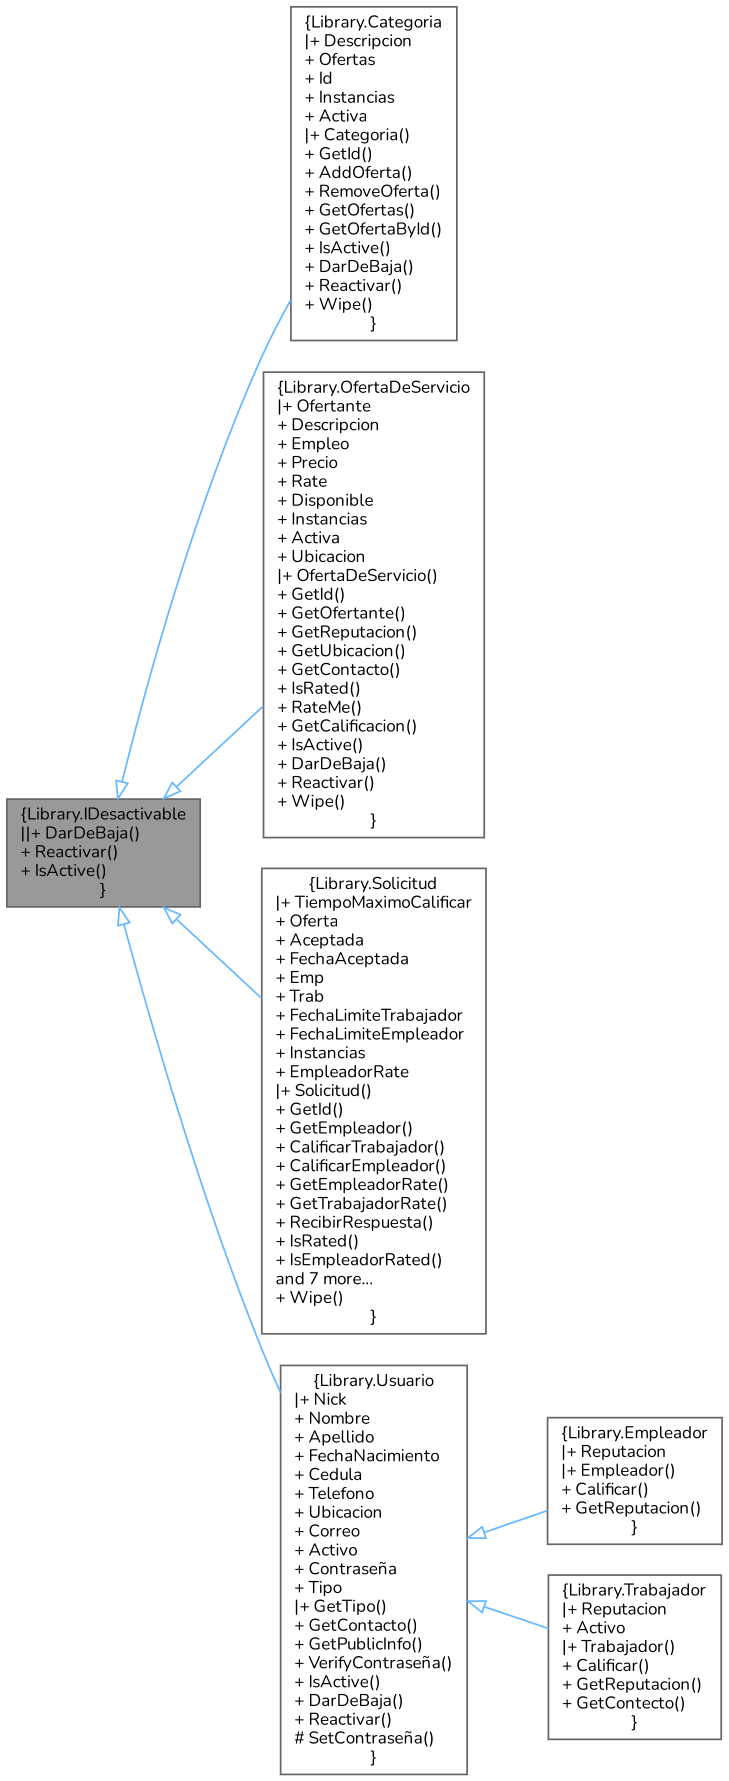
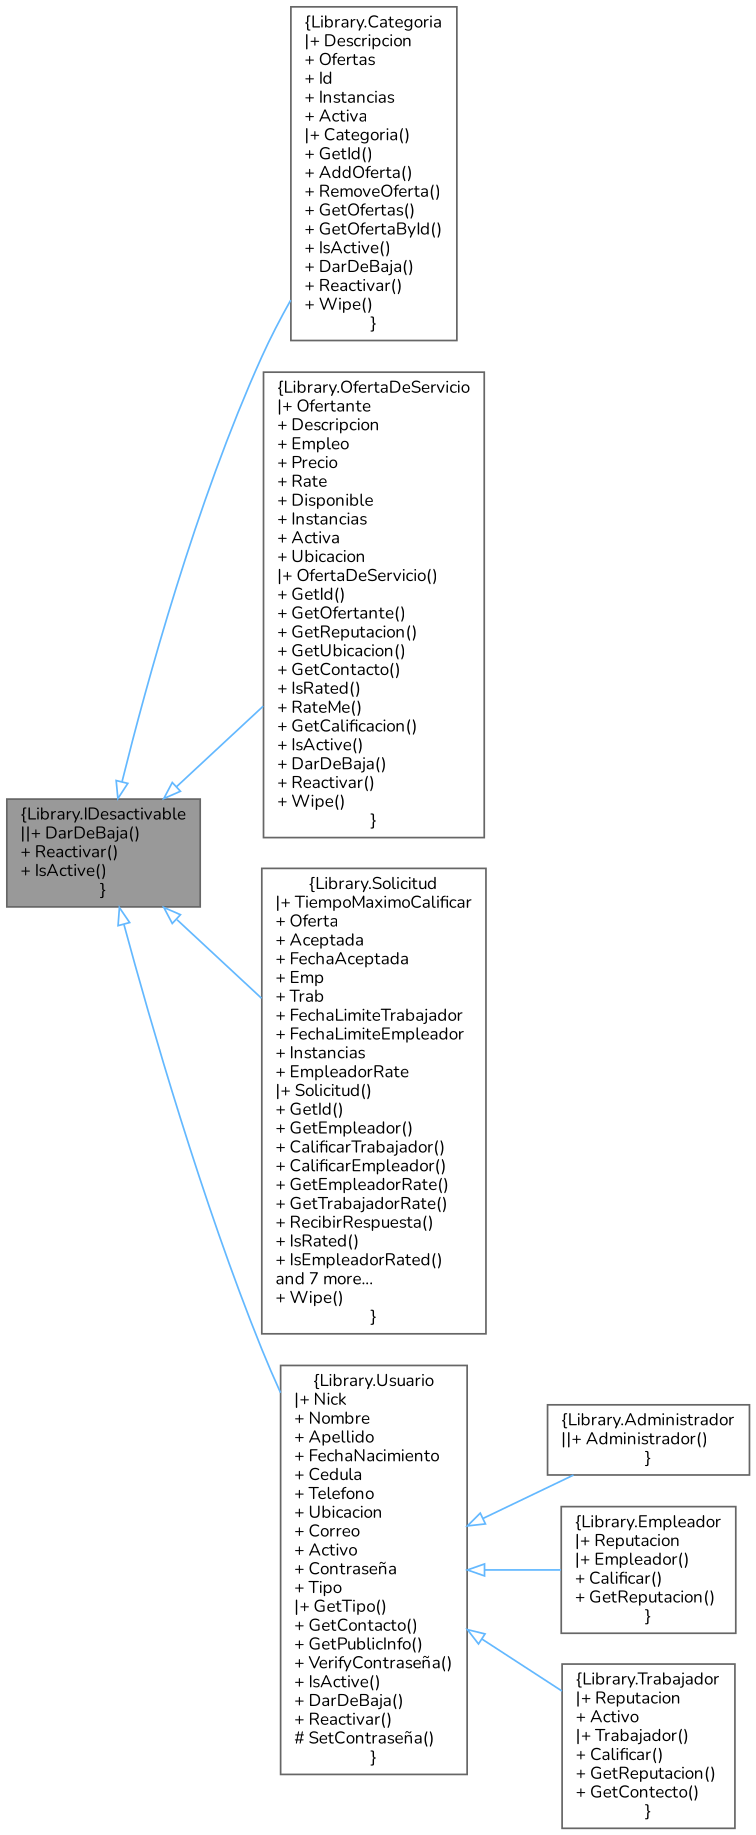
node "{Library.Administrador ||+ Administrador() }": added
